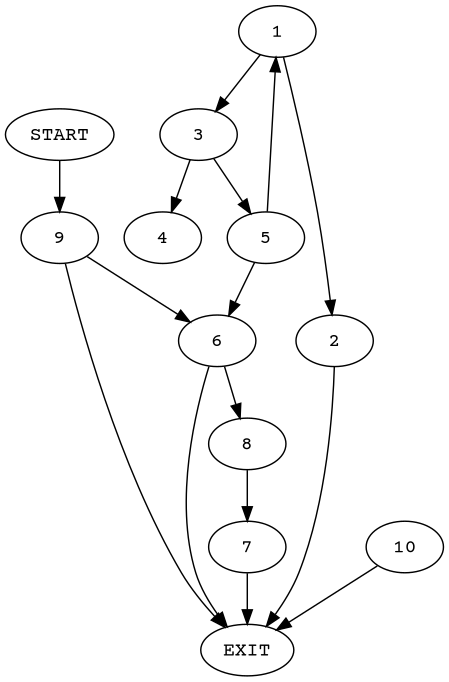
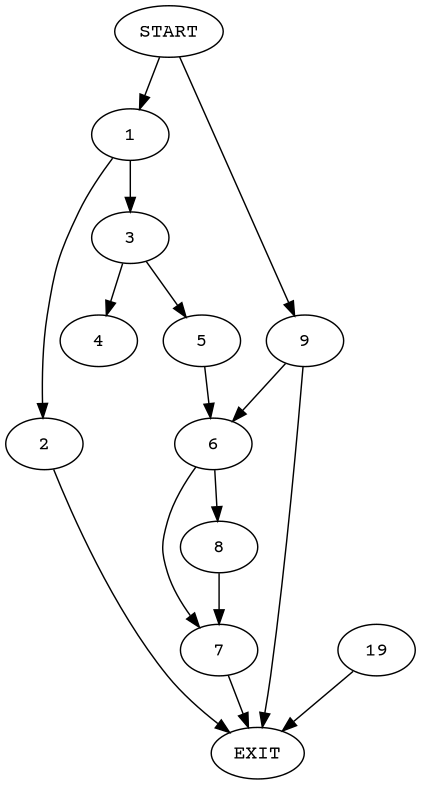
edge "5" -> "1": now "START" -> "1"
edge "6" -> "EXIT": now "6" -> "7"
node "10": label "10" -> "19"
